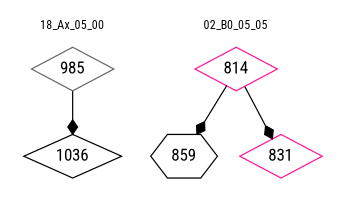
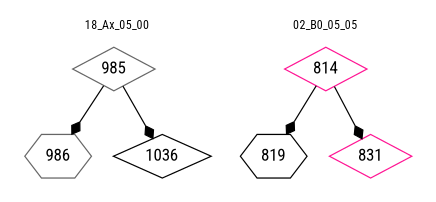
node "986": added
node "859": label "859" -> "819"
